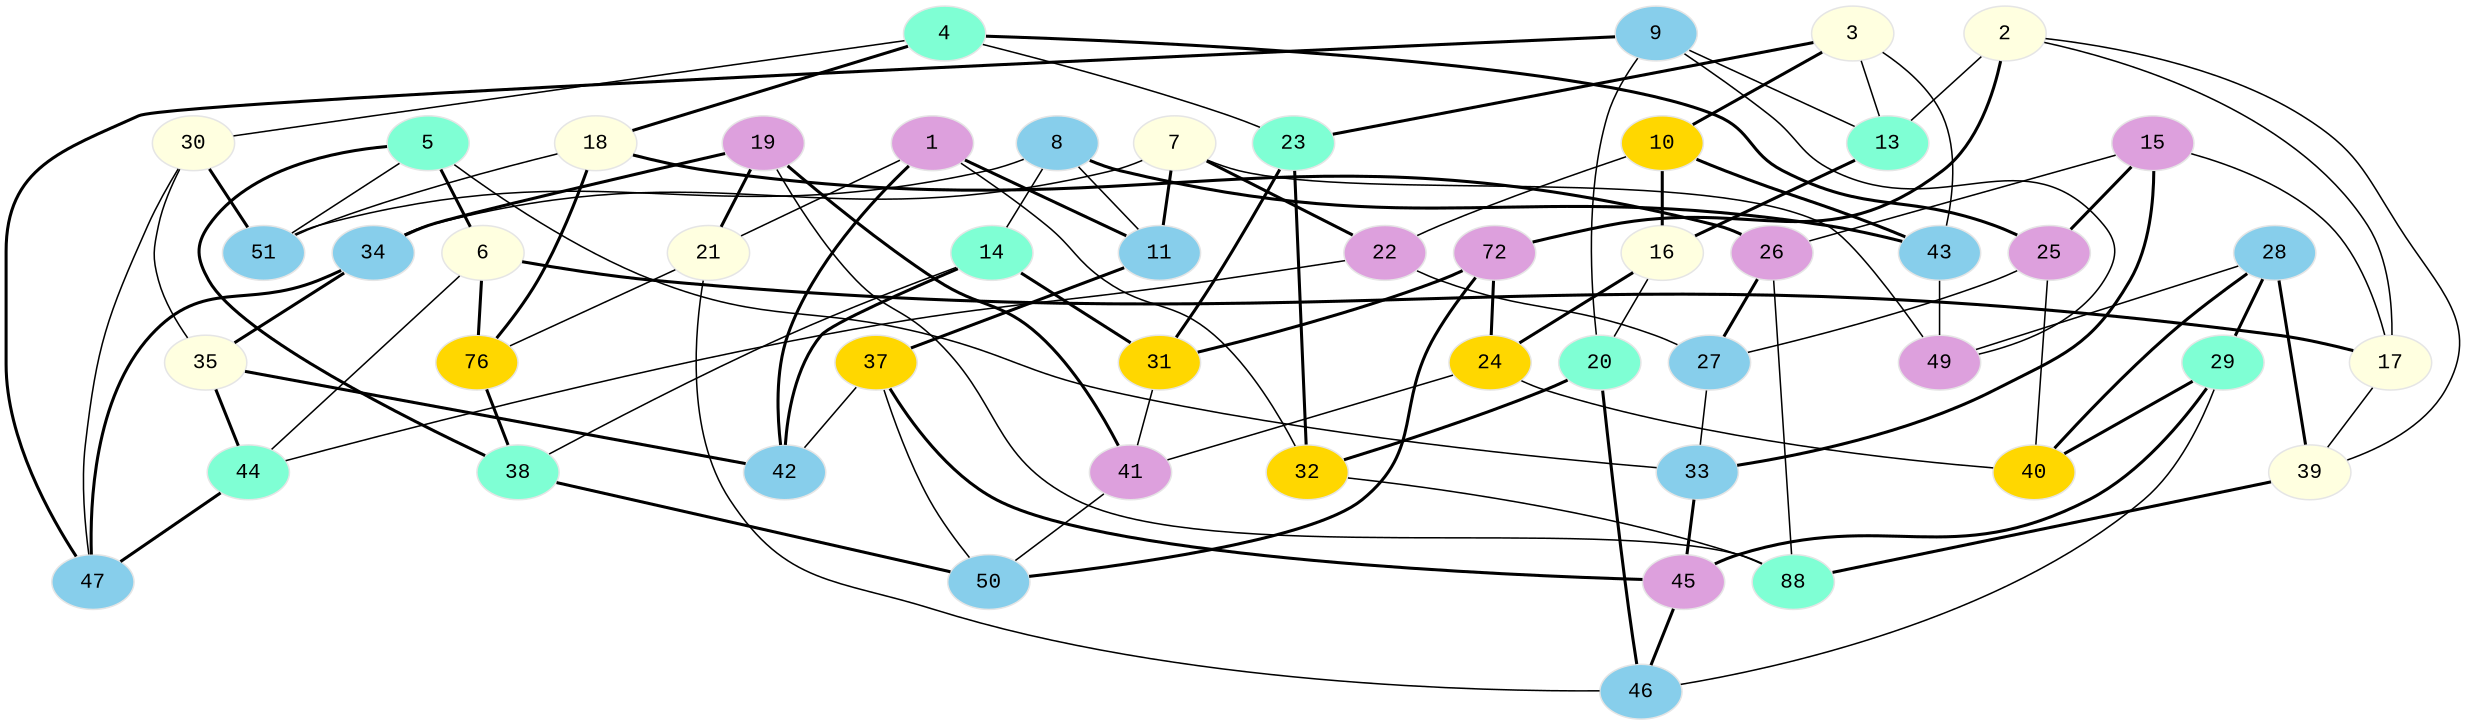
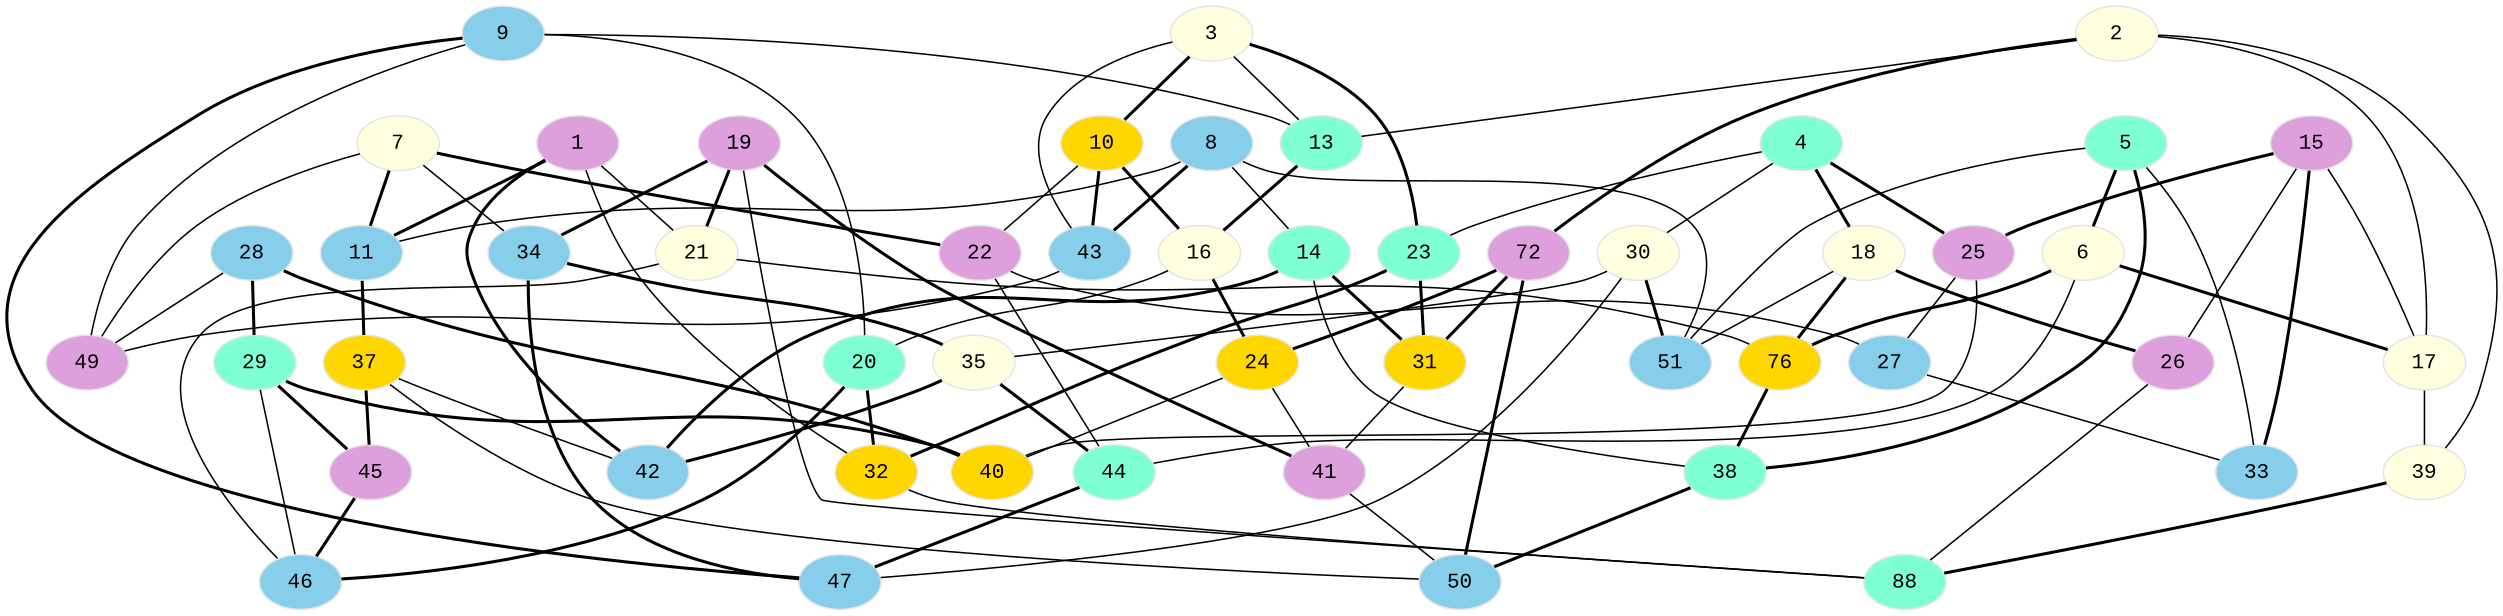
edge "26" -- "27": removed
edge "28" -- "39": removed
edge "33" -- "45": removed
